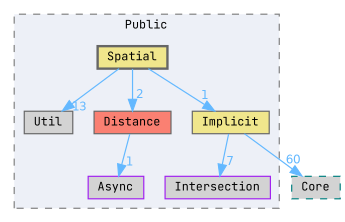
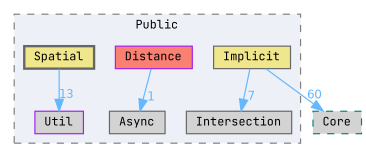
edge "Spatial" -> "Distance": removed
edge "Spatial" -> "Implicit": removed
node "Util": color gray40 -> purple
node "Distance": color gray40 -> purple
node "Async": color purple -> gray40
node "Intersection": color purple -> gray40
